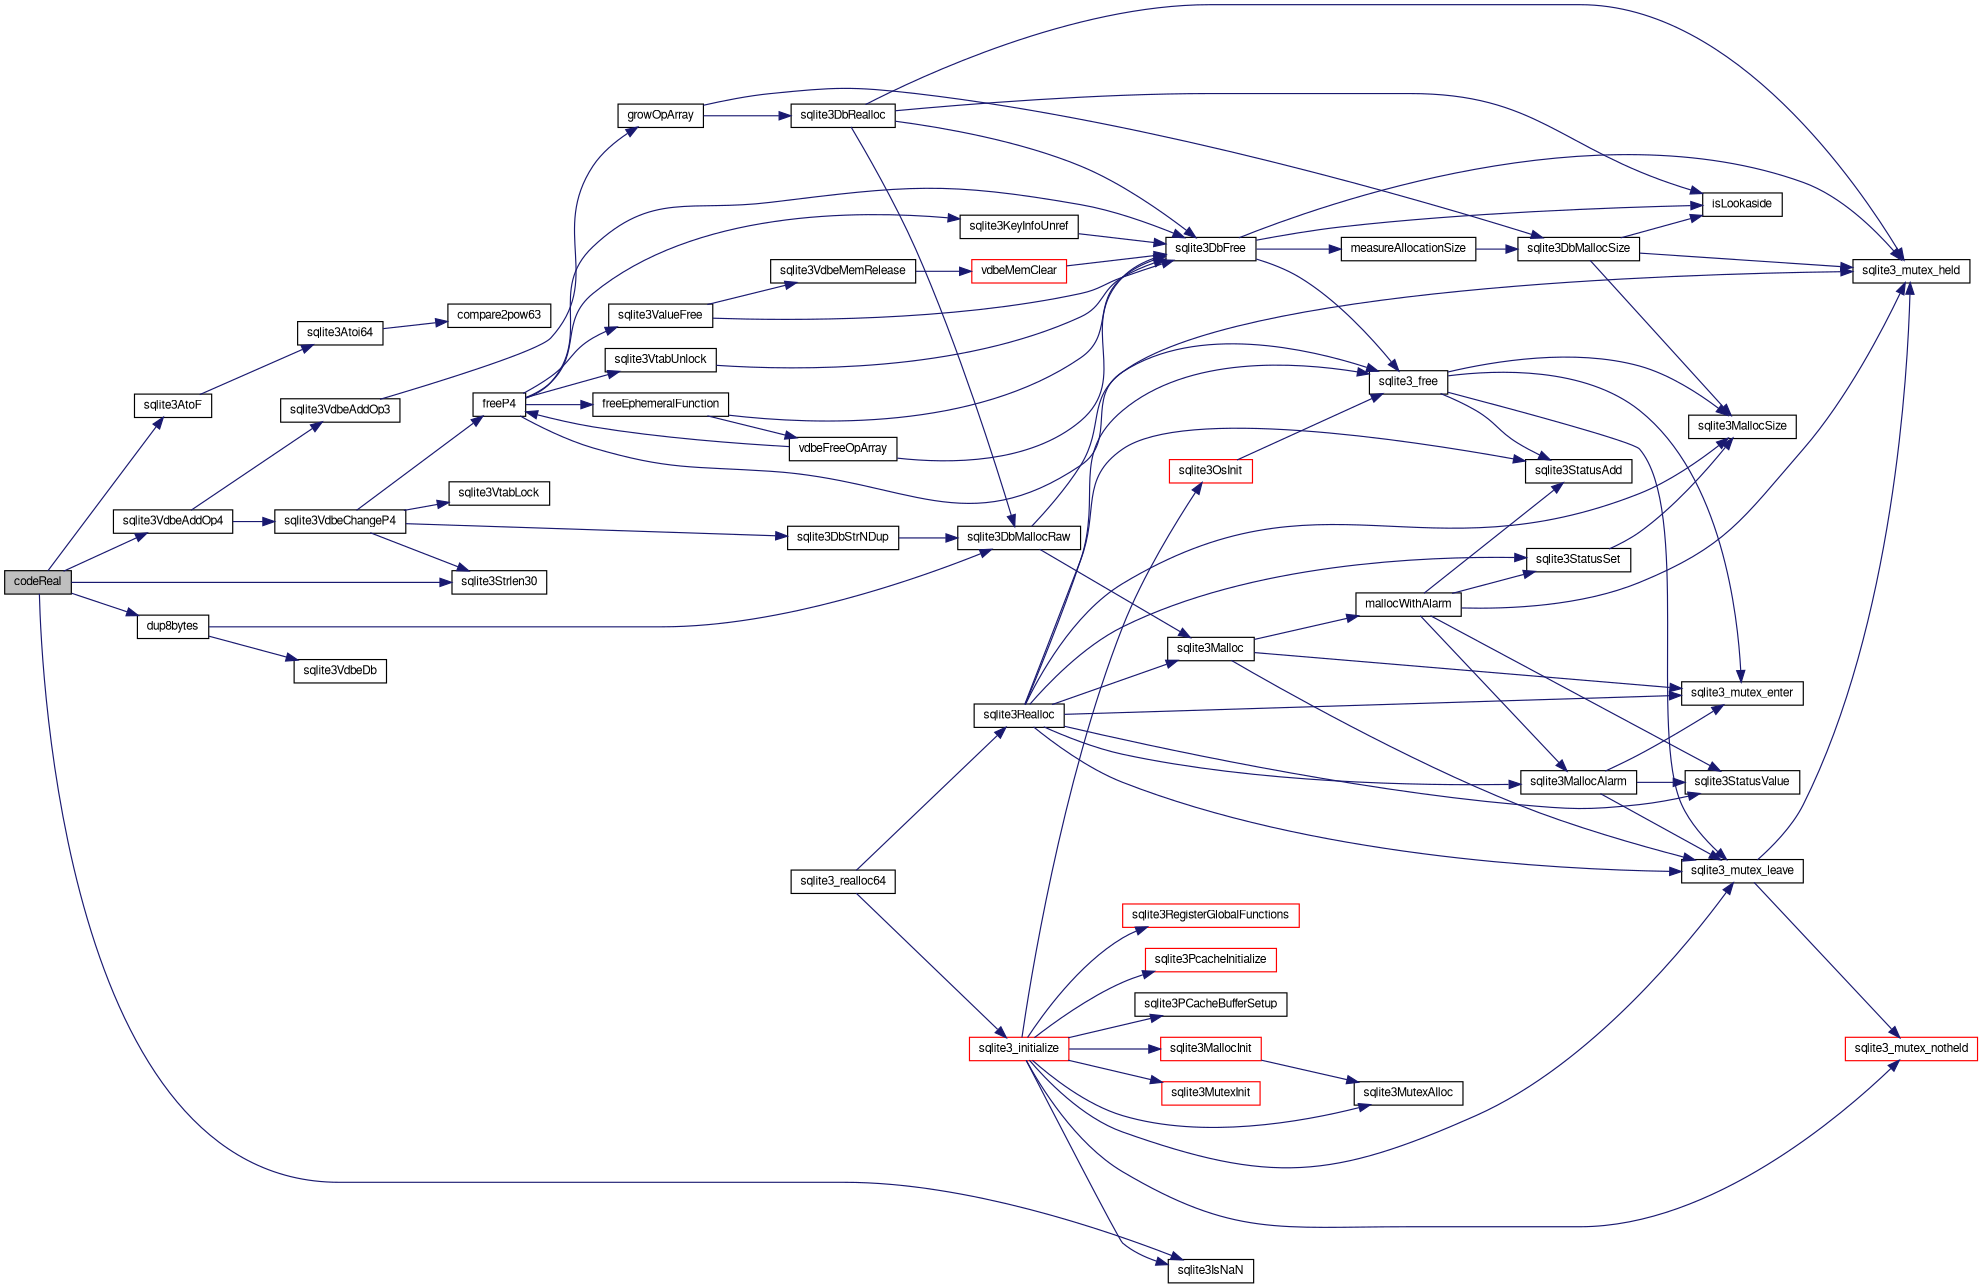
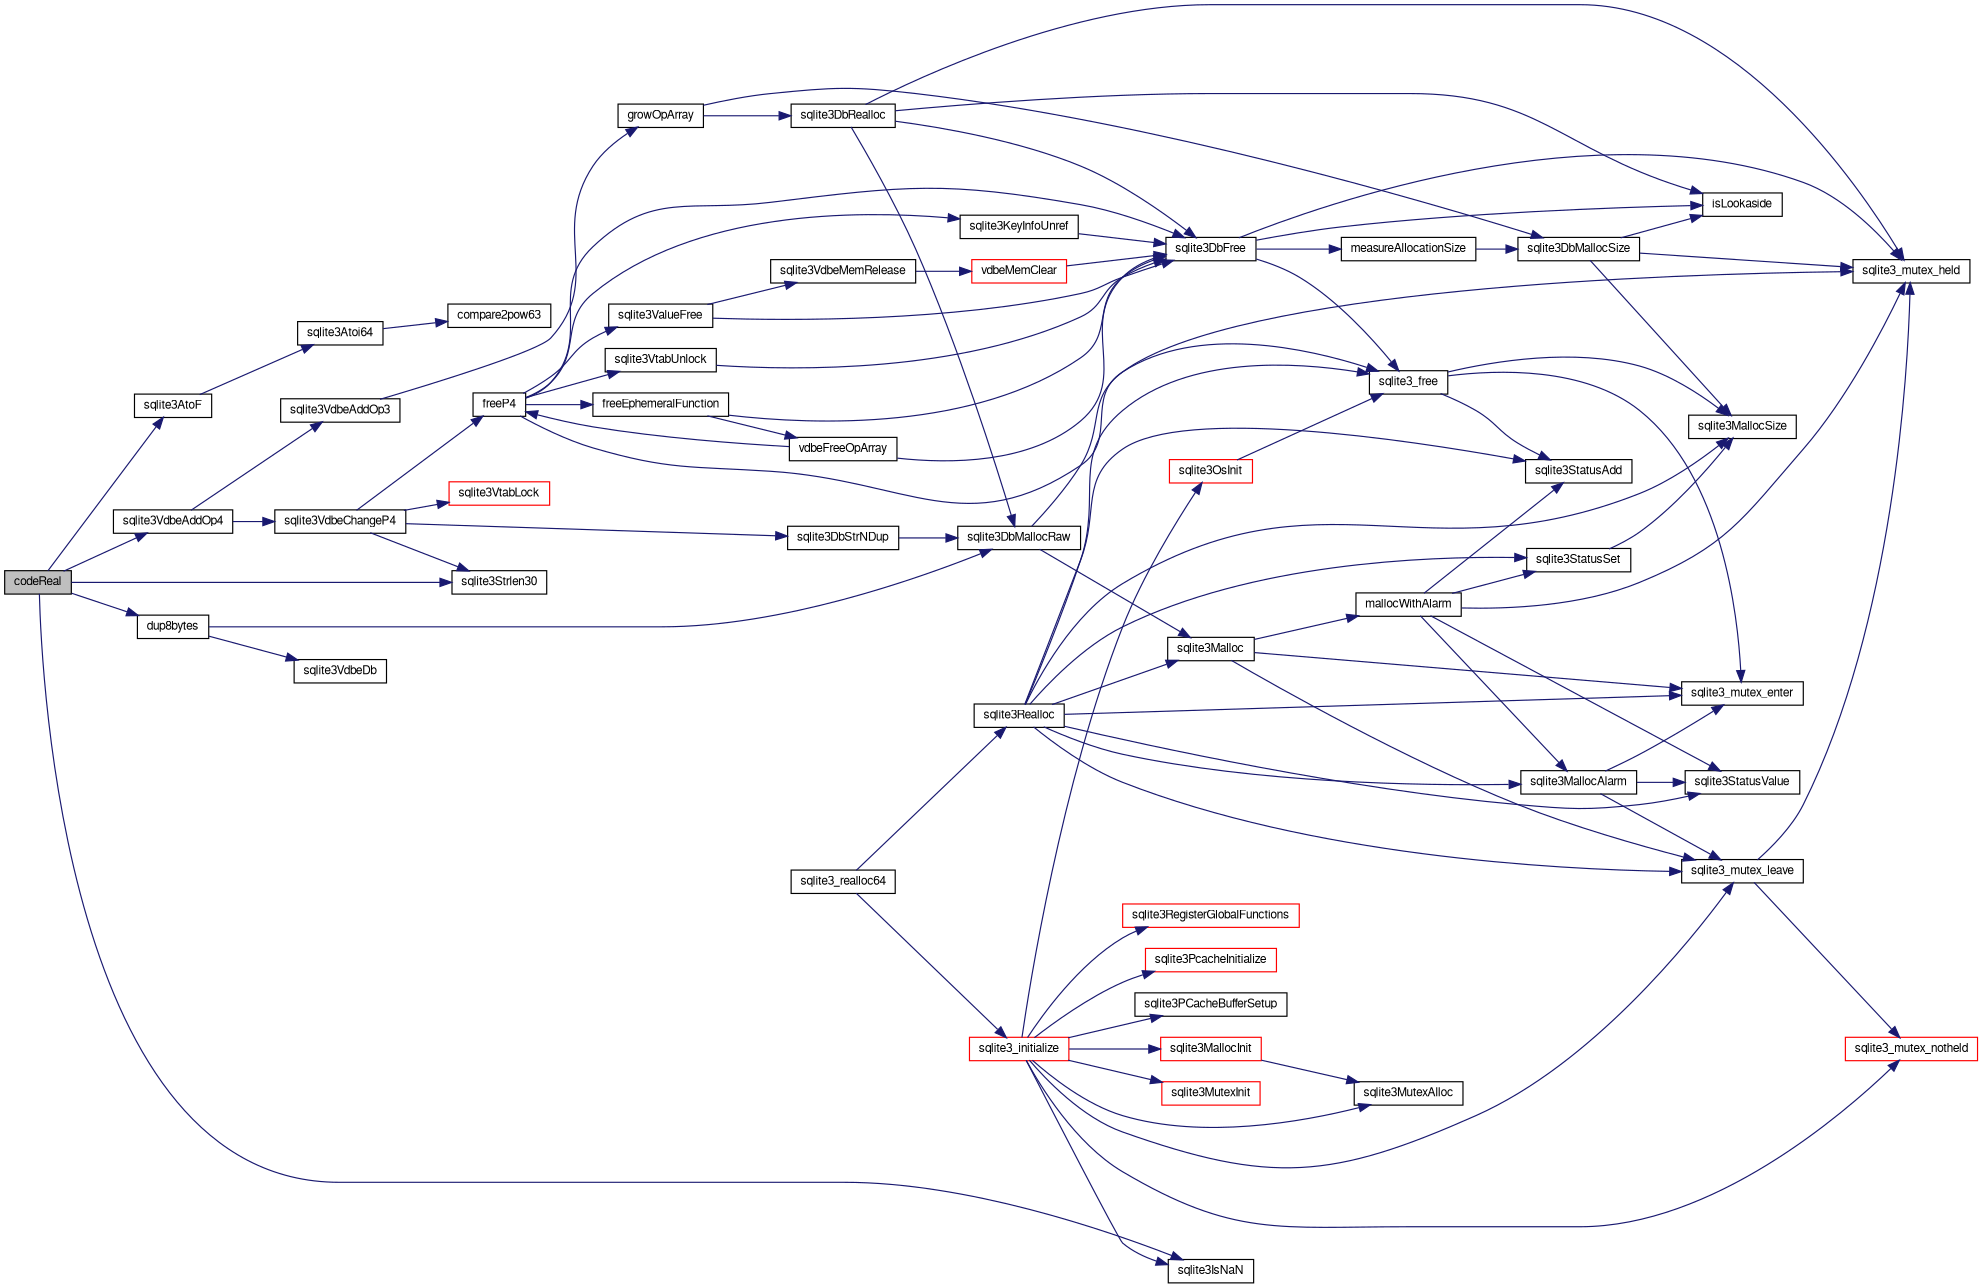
node "sqlite3VtabLock": color black -> red
edge "sqlite3_free" -> "sqlite3_mutex_leave": removed
